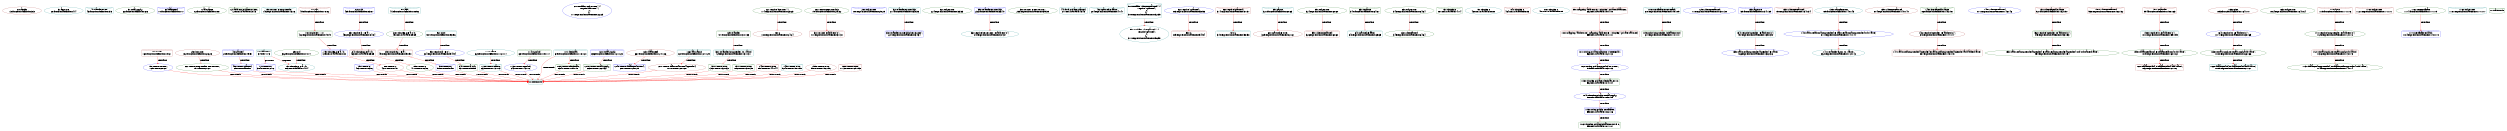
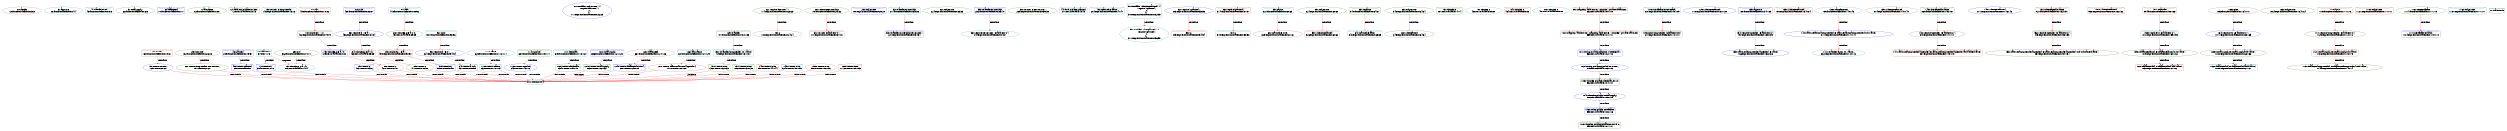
edge "70_ if_a == 0 379-if-71-73" -> "71_ return 0; 384-return-72-72": label "pos_next" -> "pos_exit"
edge "117_ decimals 645-function_definition-118-120" -> "0_ exit_node": now "124_ return _balances[owner]; 680-return-125-125" -> "0_ exit_node"
edge "121_ return _totalSupply; 665-return-122-122" -> "0_ exit_node": label "return_exit" -> "return_pos"
edge "131_ return true; 736-return-132-132" -> "0_ exit_node": label "return_exit" -> "pos_next"
